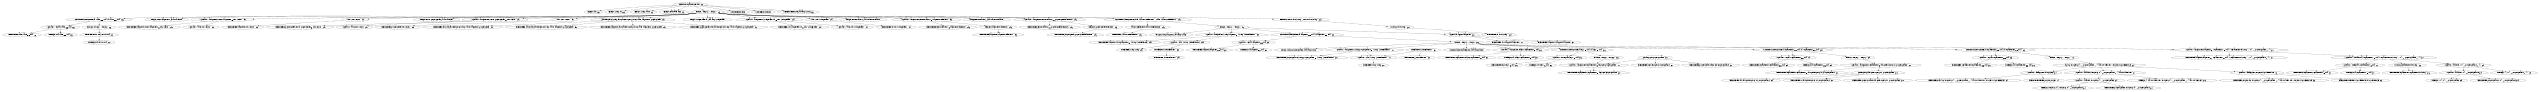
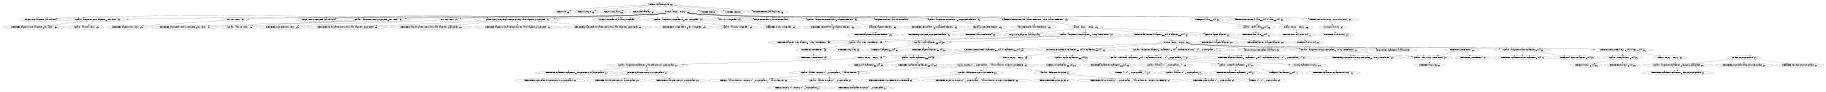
edge "(<operator>.equals,value == null)" -> "(LITERAL,null,value == null)": reversed
